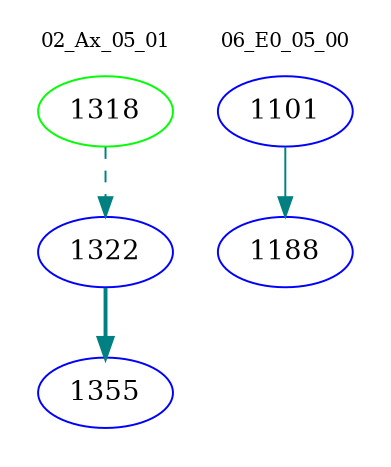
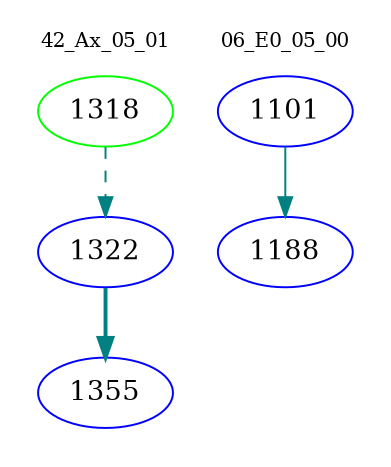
cluster "02_Ax_05_01": label "02_Ax_05_01" -> "42_Ax_05_01"
